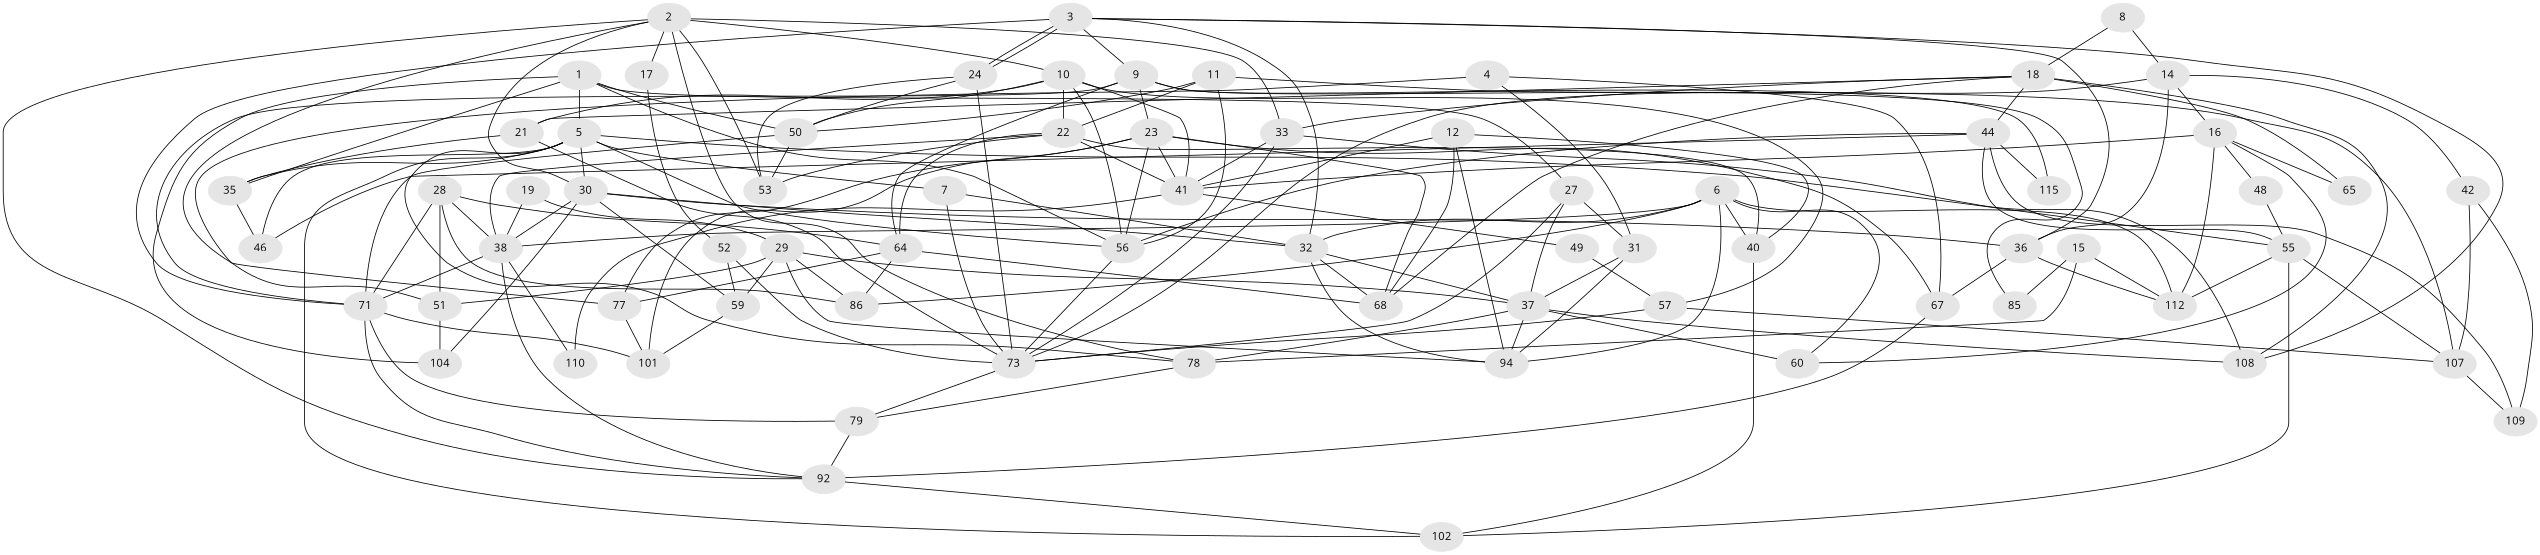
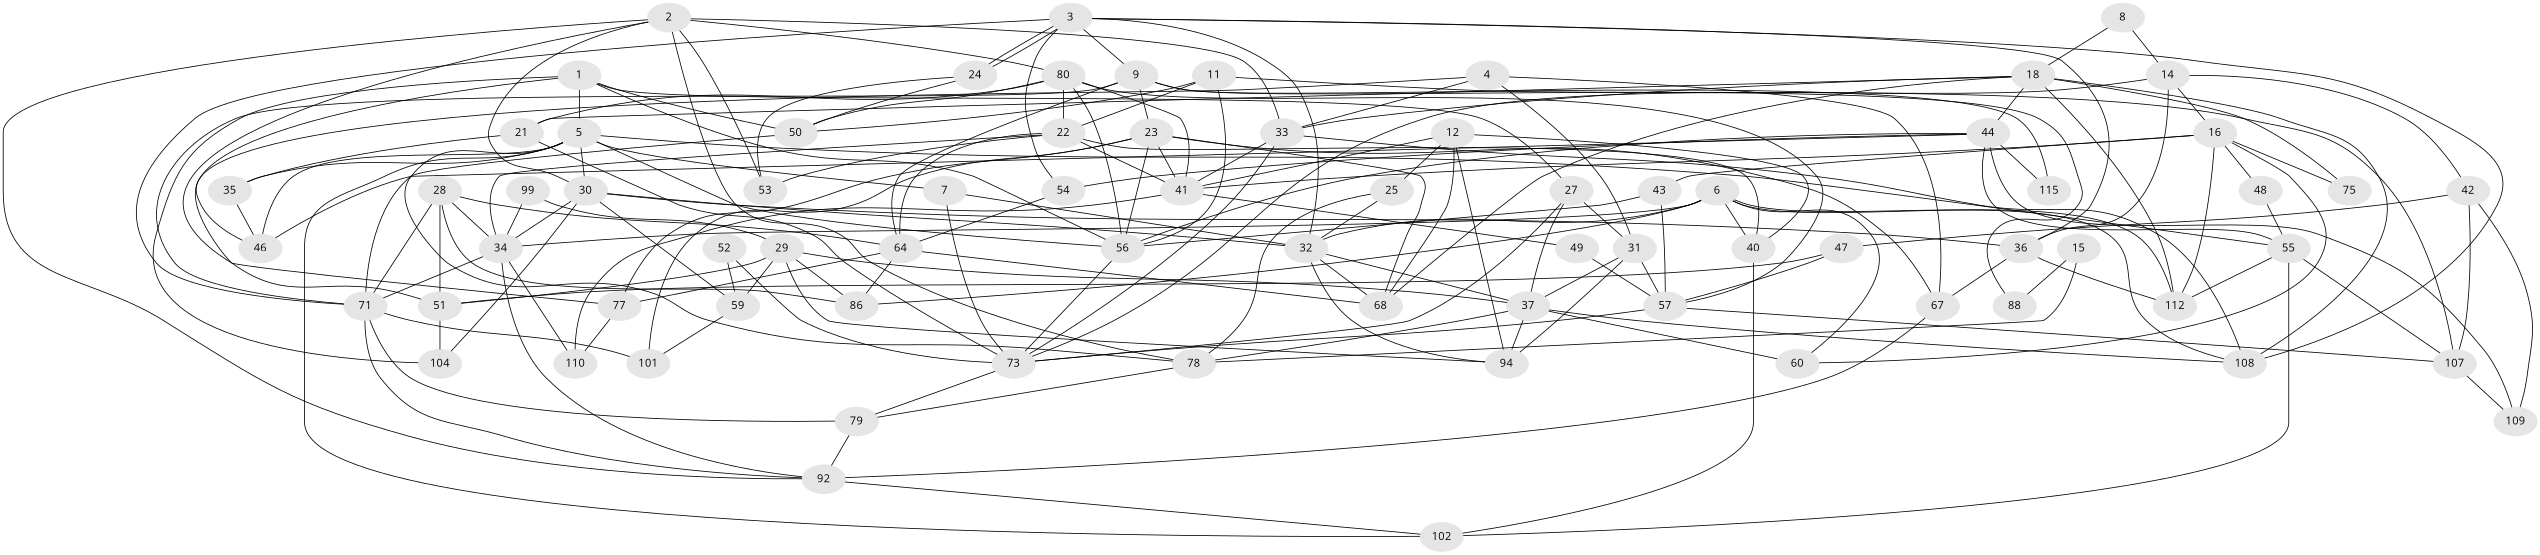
node "17": removed
node "10": label "10" -> "80"
edge "4" -- "33": added
edge "1" -- "35": now "1" -- "46"
edge "50" -- "53": removed
node "19": label "19" -> "99"
node "54": added
node "25": added
node "43": added
node "65": label "65" -> "75"
edge "24" -- "73": removed
node "38": label "38" -> "34"
node "47": added
edge "15" -- "112": now "18" -- "112"
edge "31" -- "57": added
node "85": label "85" -> "88"
edge "6" -- "94": now "6" -- "108"
edge "77" -- "101": now "77" -- "110"
